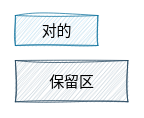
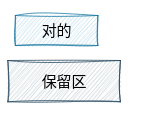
node "保留区": moved (72, 81) -> (64, 81)
